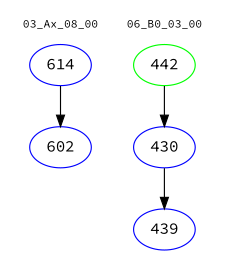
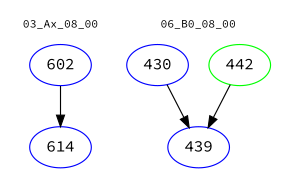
cluster "06_B0_03_00": label "06_B0_03_00" -> "06_B0_08_00"
edge "614" -> "602": reversed
edge "442" -> "430": now "442" -> "439"
